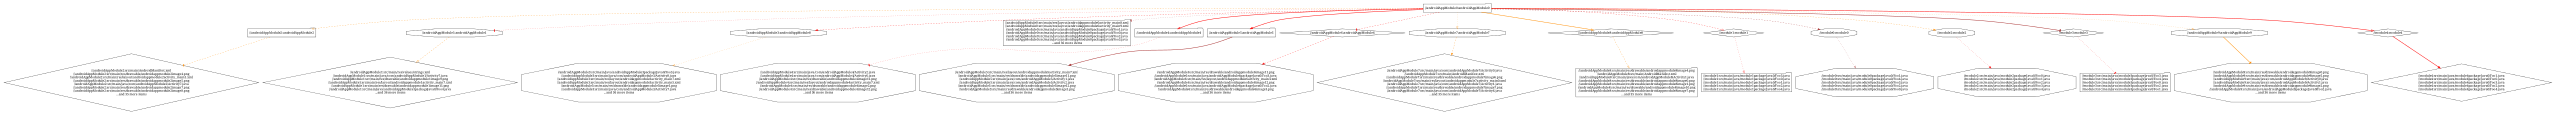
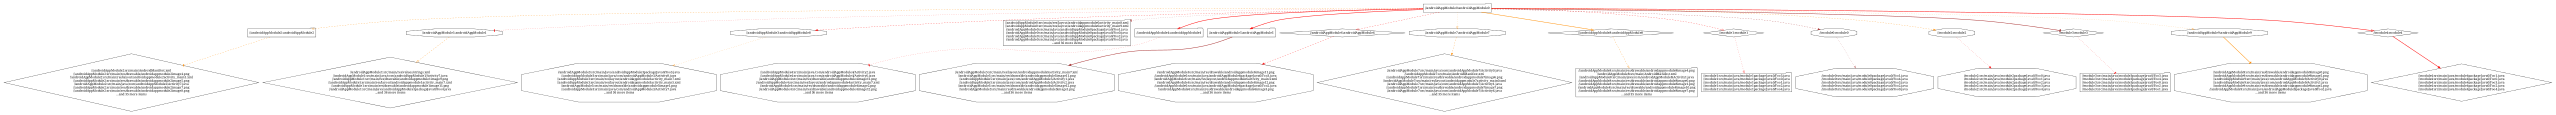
edge "//androidAppModule0:androidAppModule0" -> "//androidAppModule6:androidAppModule6": arrowhead tee -> onormal
